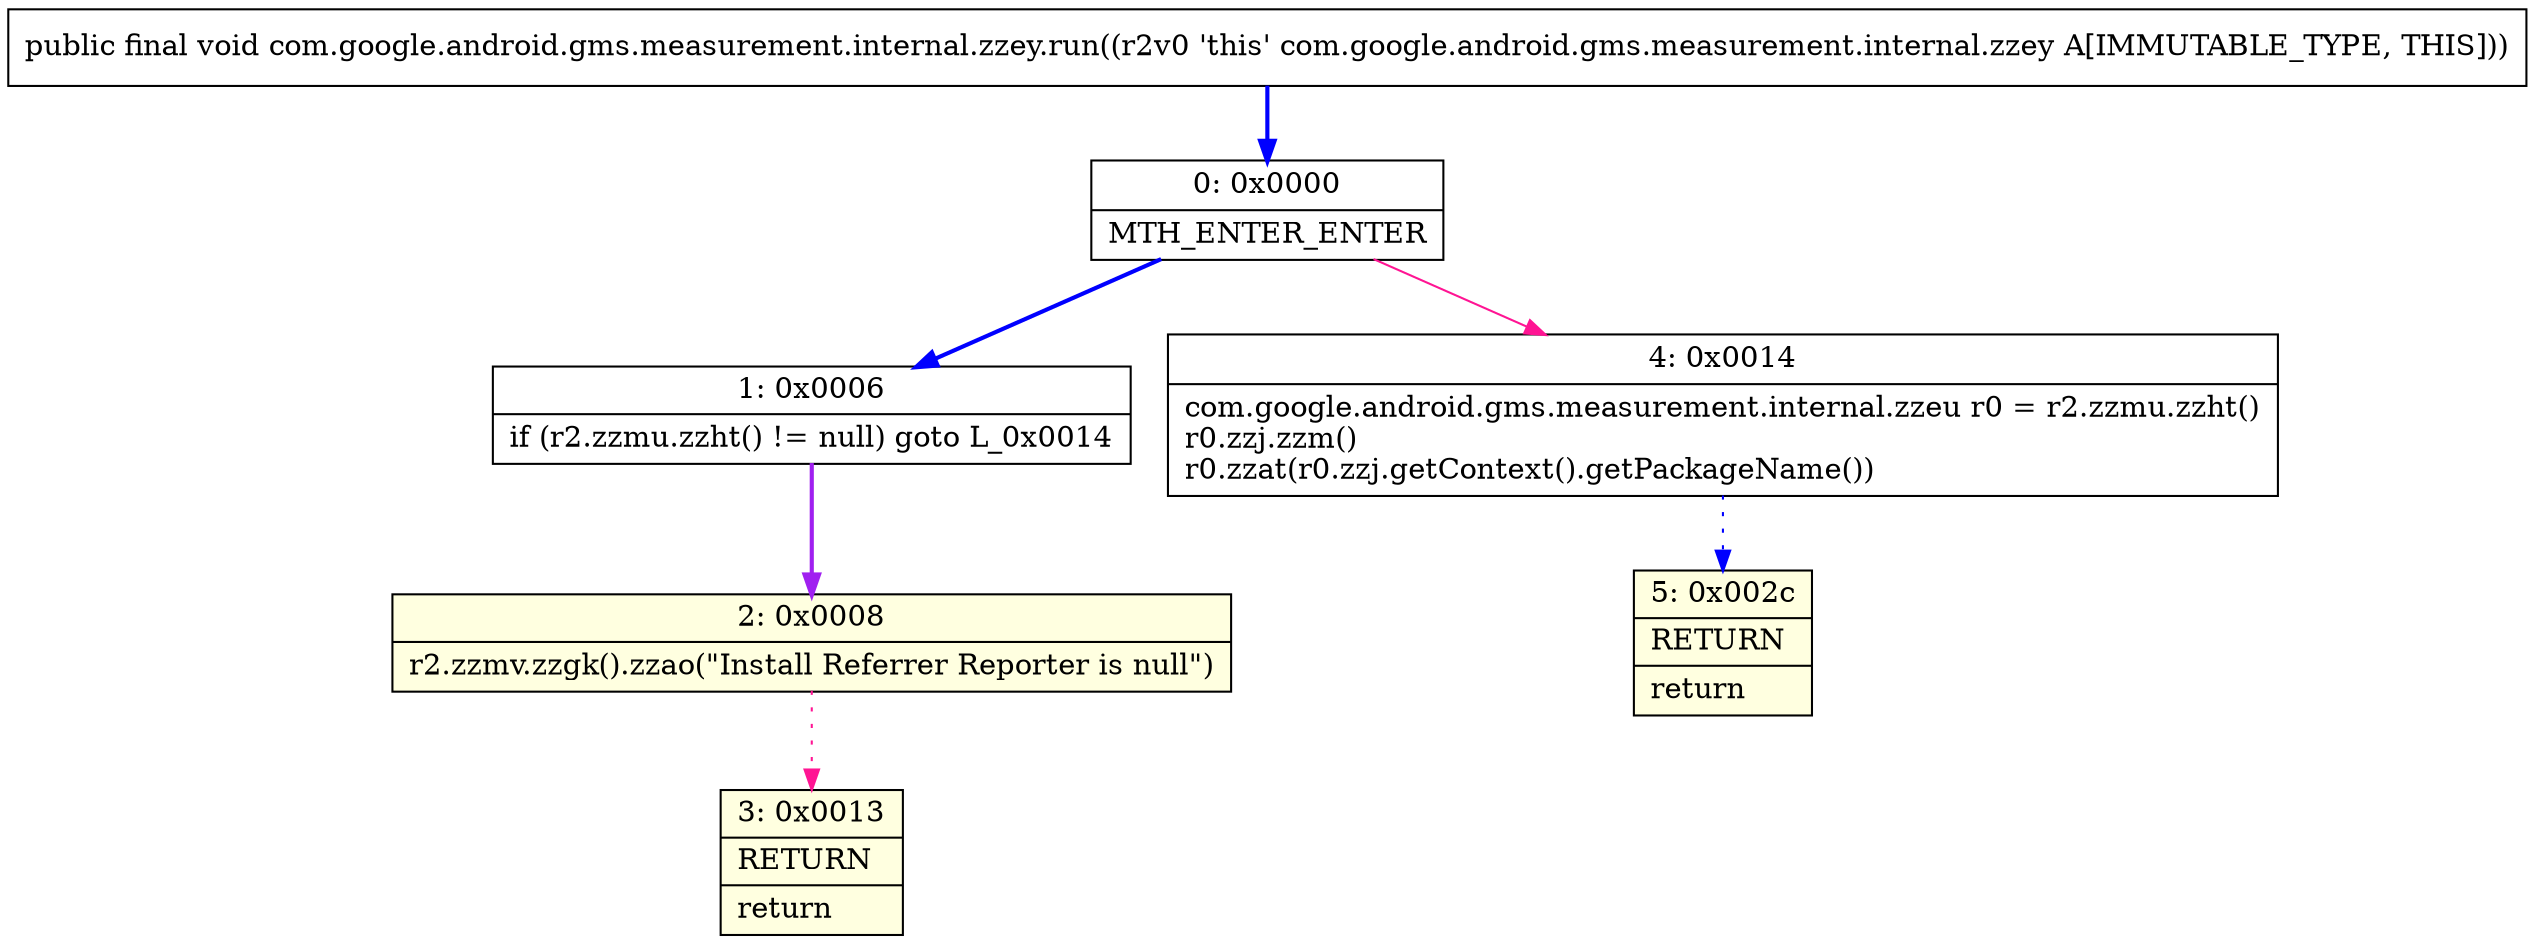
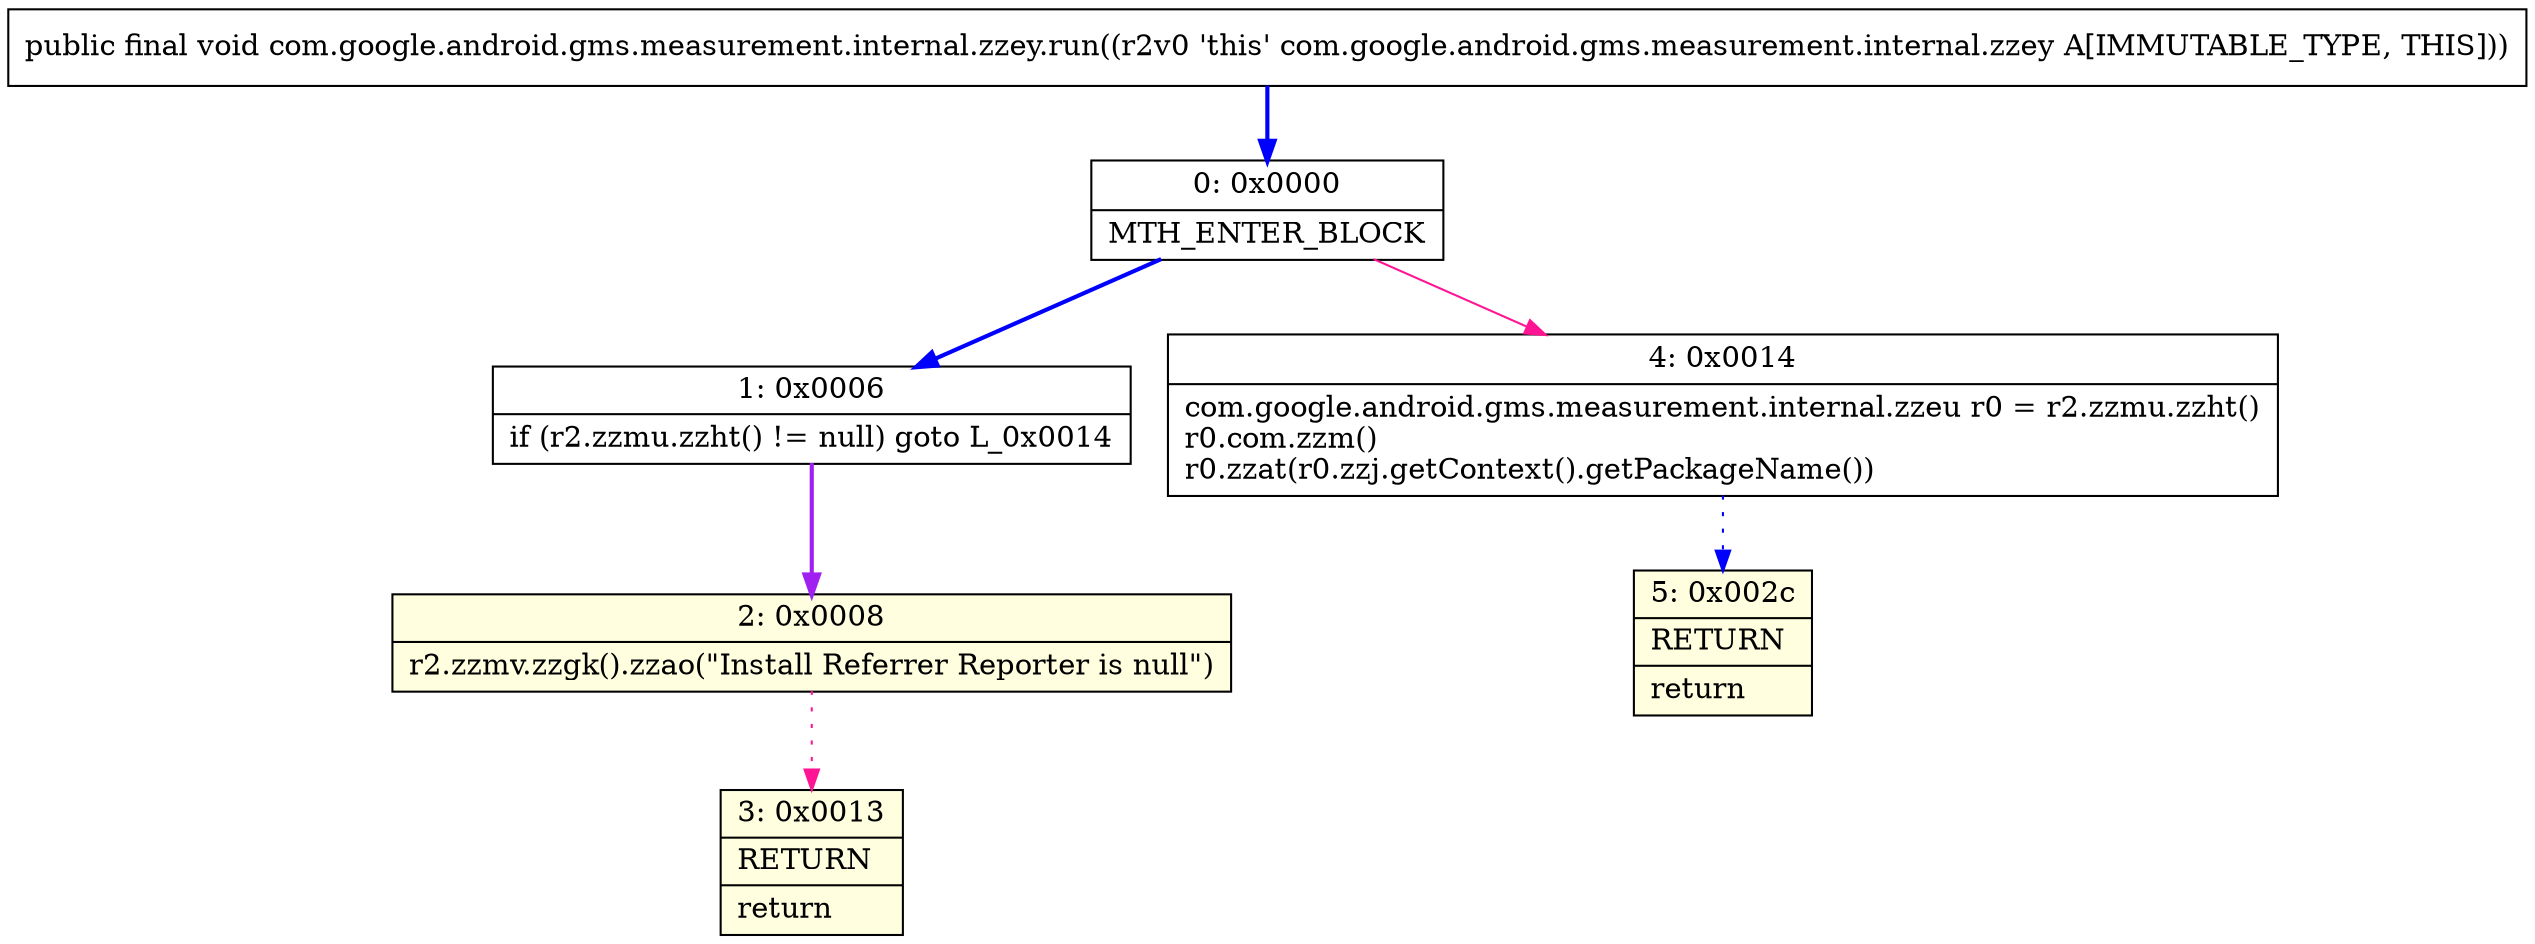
node "0: 0x0000": text "MTH_ENTER_ENTER" -> "MTH_ENTER_BLOCK"
node "4: 0x0014": text "r0.zzj.zzm()" -> "r0.com.zzm()"
